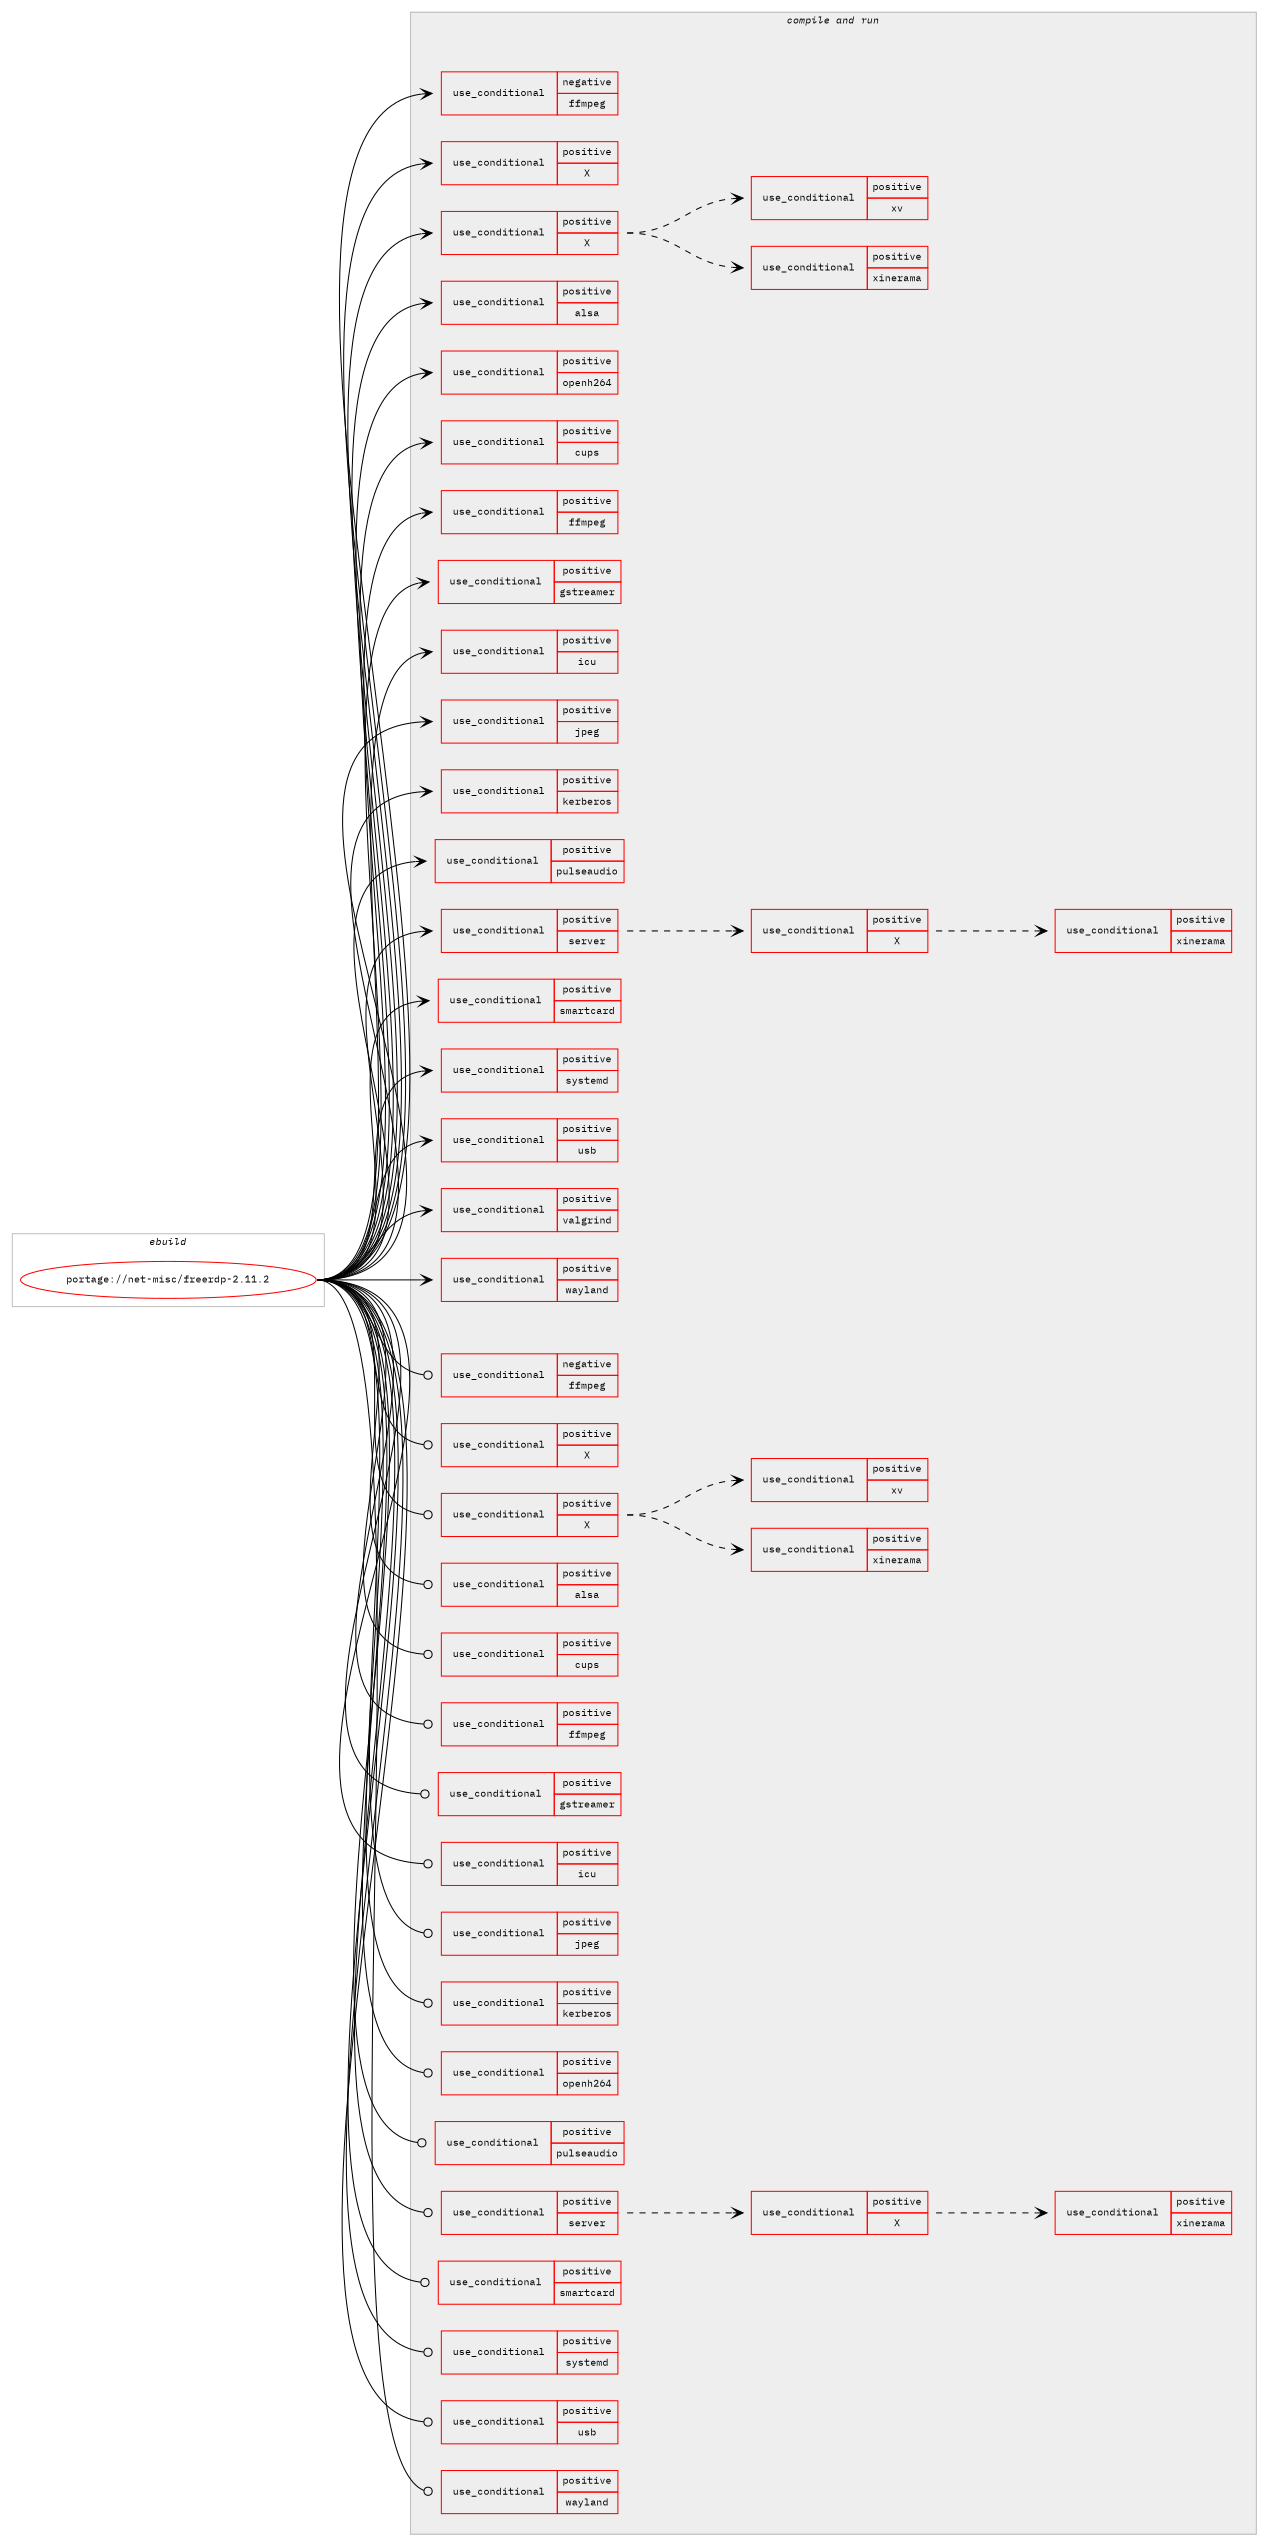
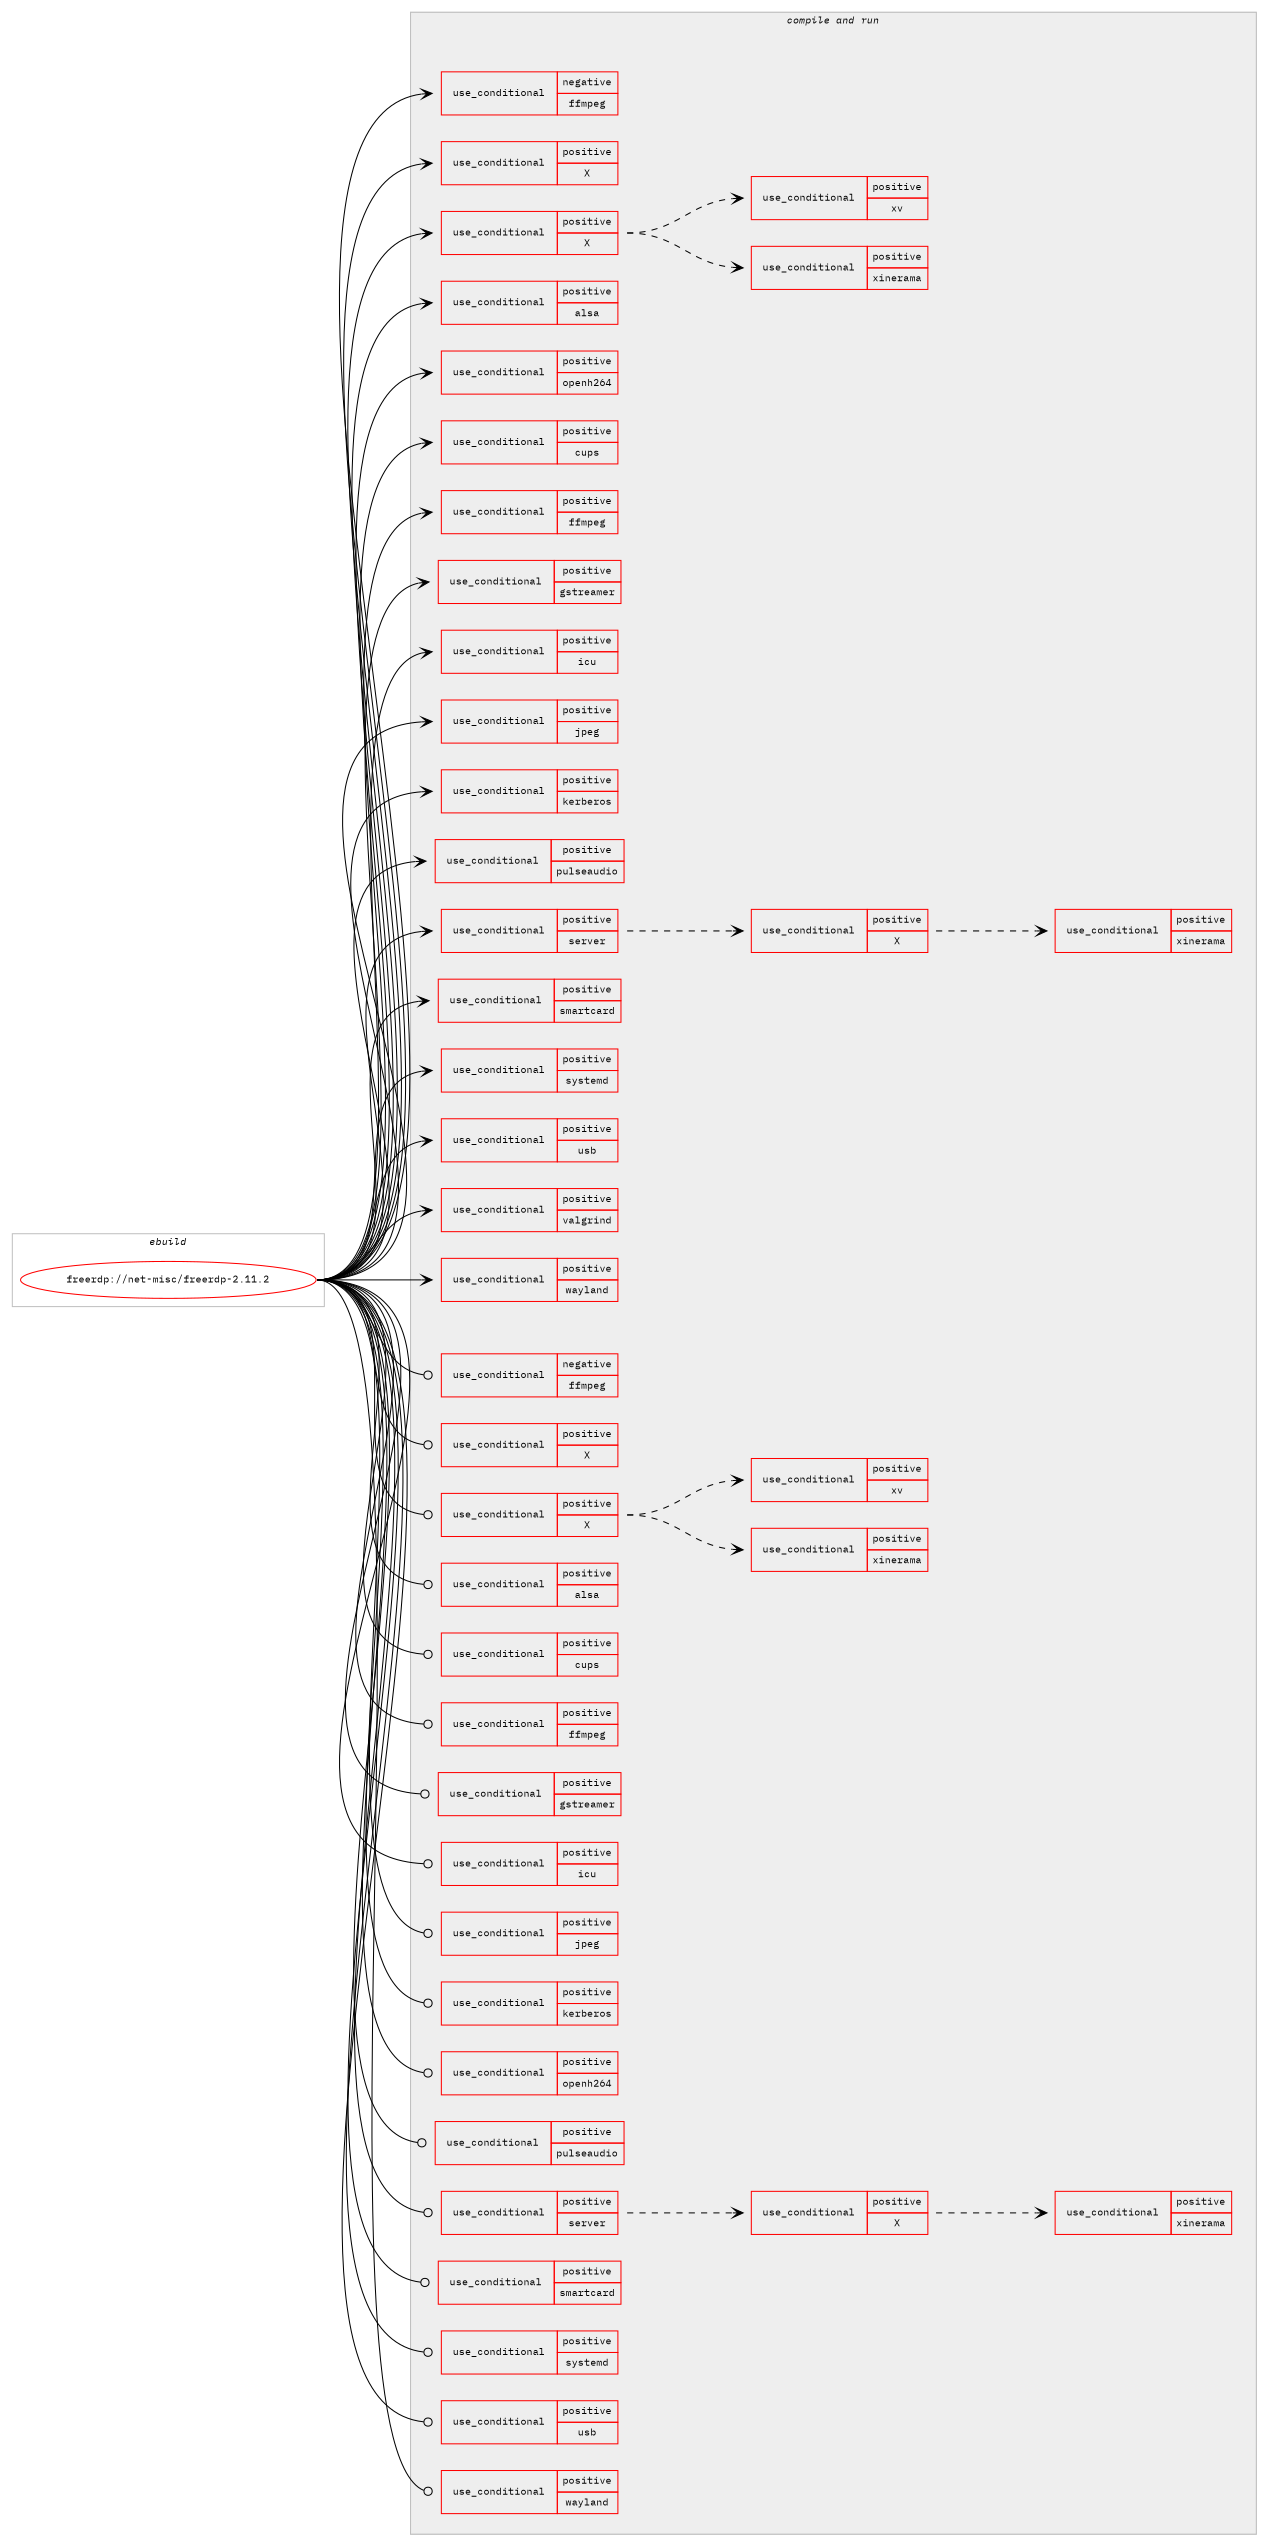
node "portage://net-misc/freerdp-2.11.2": label "portage://net-misc/freerdp-2.11.2" -> "freerdp://net-misc/freerdp-2.11.2"
